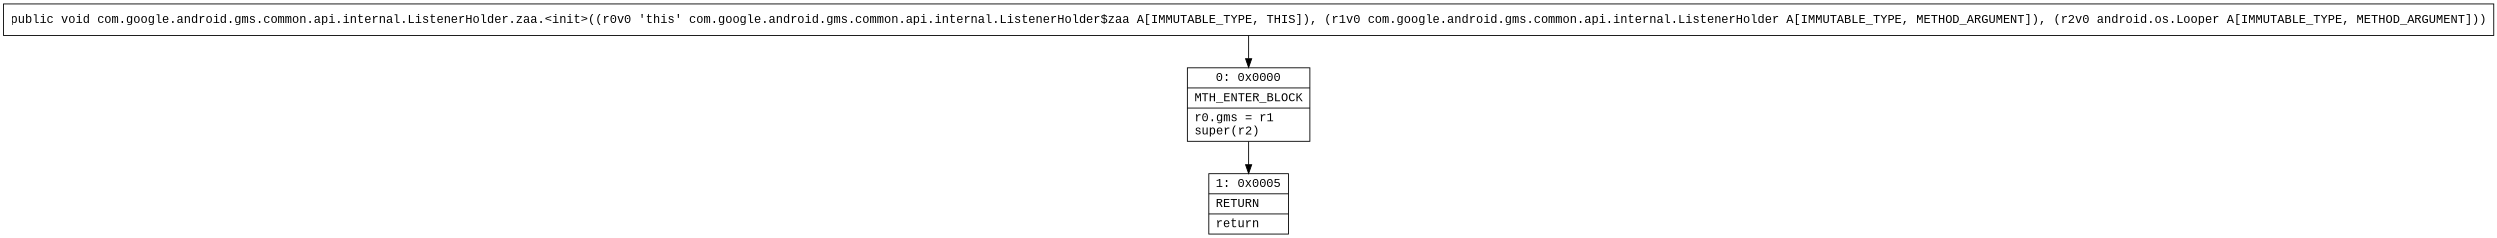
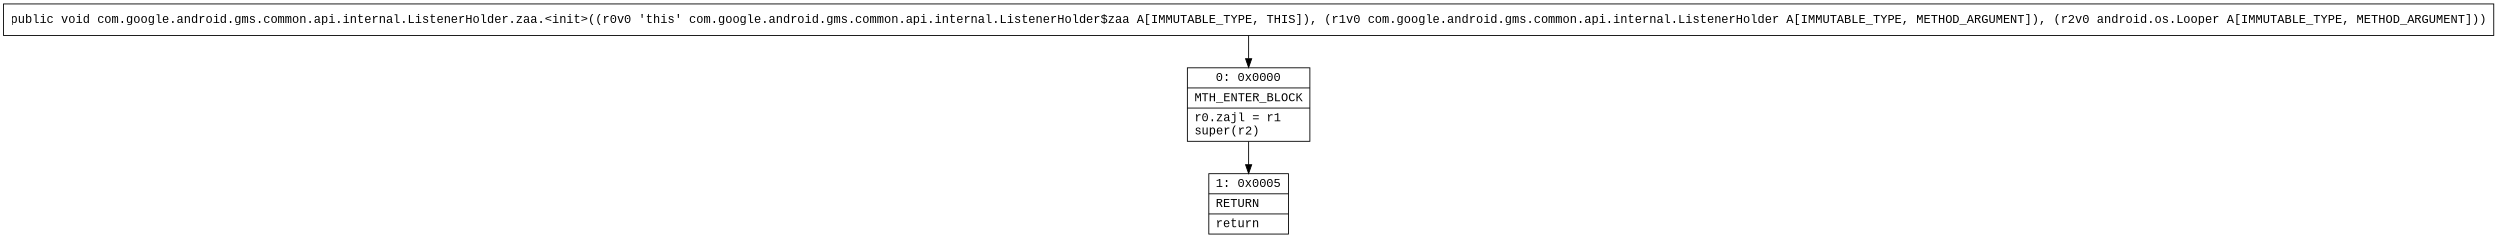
node "0: 0x0000": text "r0.gms = r1" -> "r0.zajl = r1"
